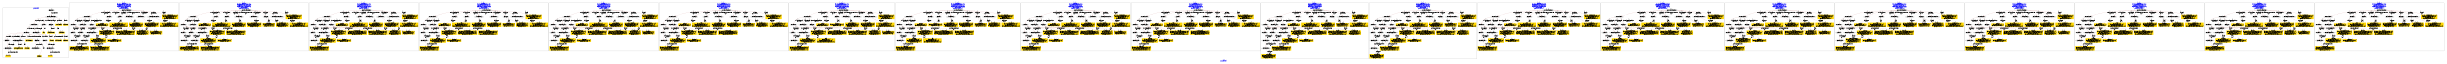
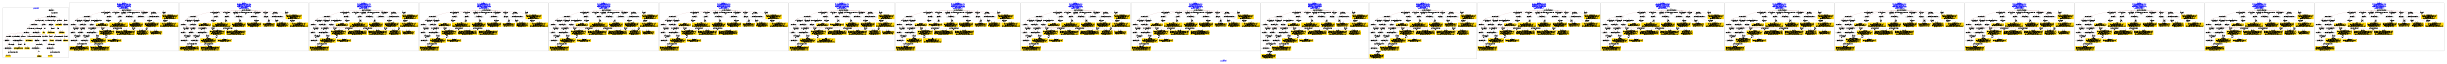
node "Object_URI": fillcolor gold -> lightgray
node "Production_Year": fillcolor gold -> lightgray
edge "E53_Place1" -> "Residence": now "E48_Place_Name1" -> "Residence"
